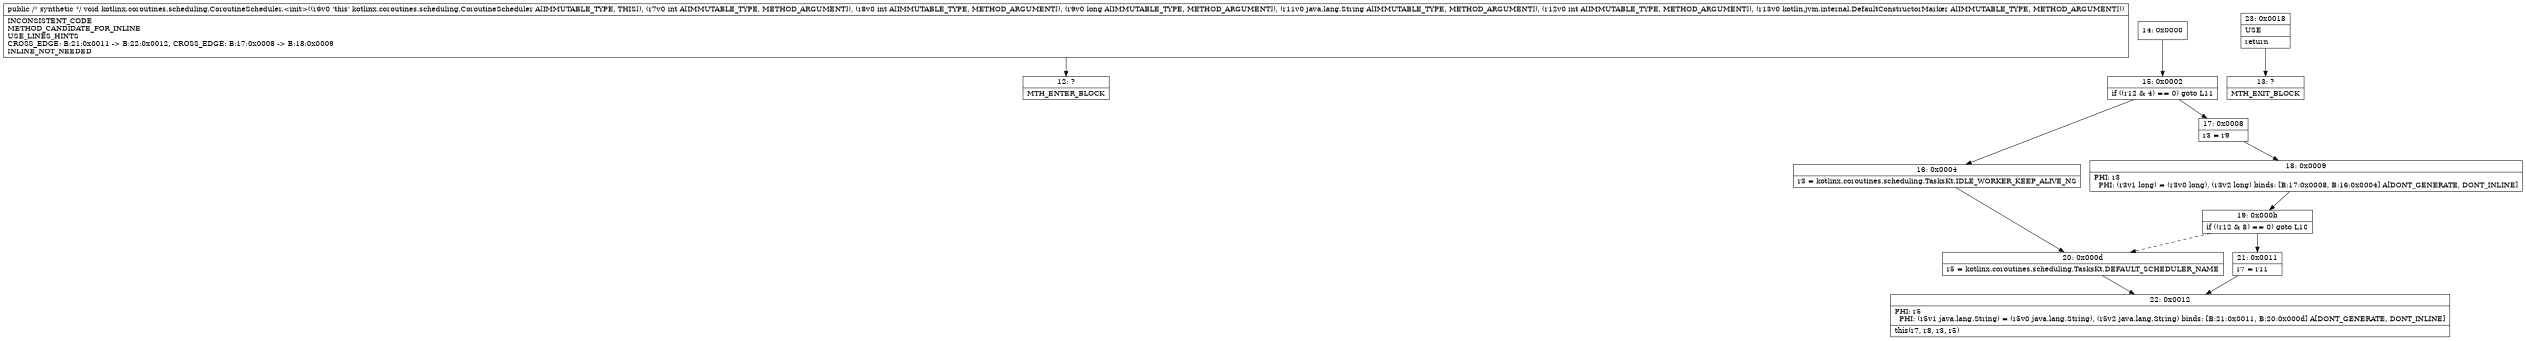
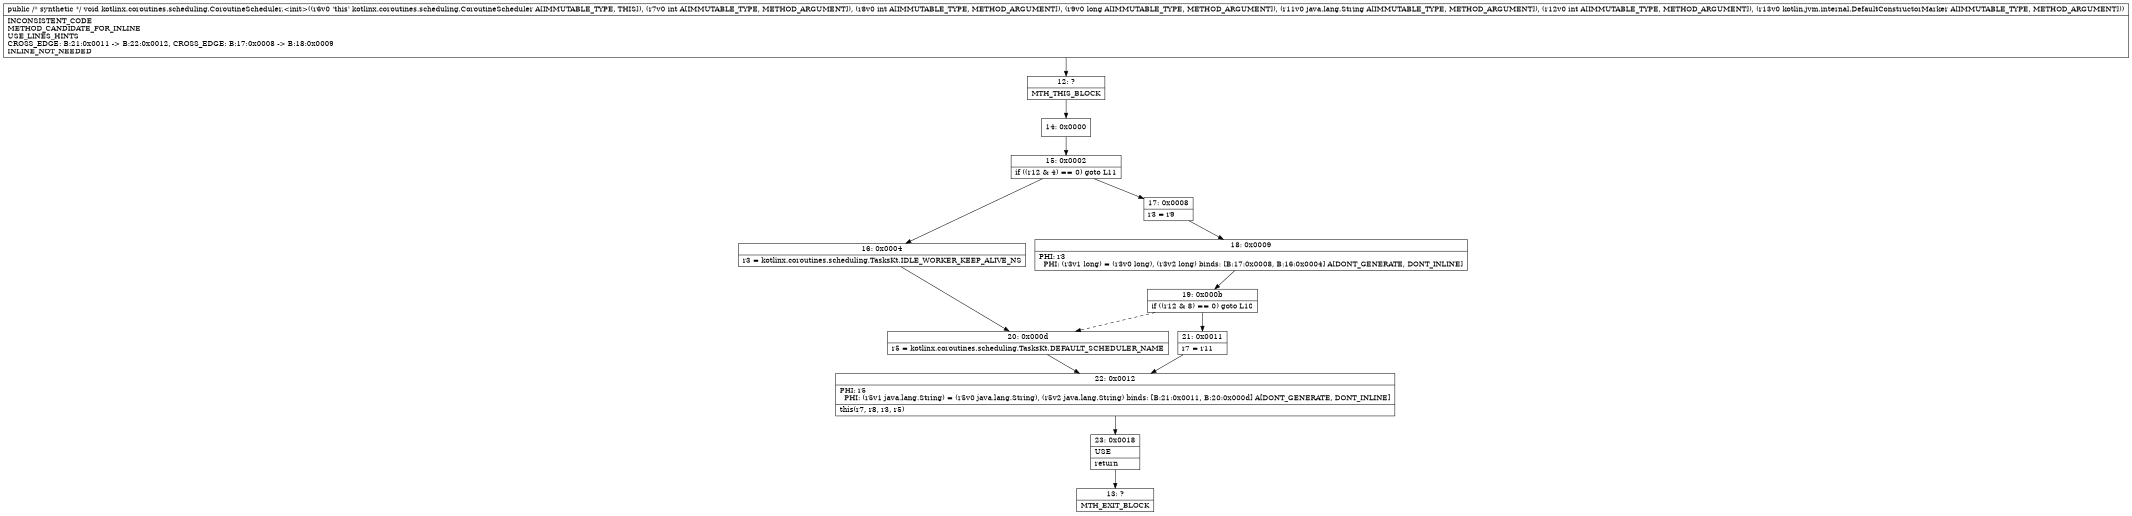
node "12: ?": text "MTH_ENTER_BLOCK" -> "MTH_THIS_BLOCK"
edge "12: ?" -> "14: 0x0000": added
edge "22: 0x0012" -> "23: 0x0018": added
